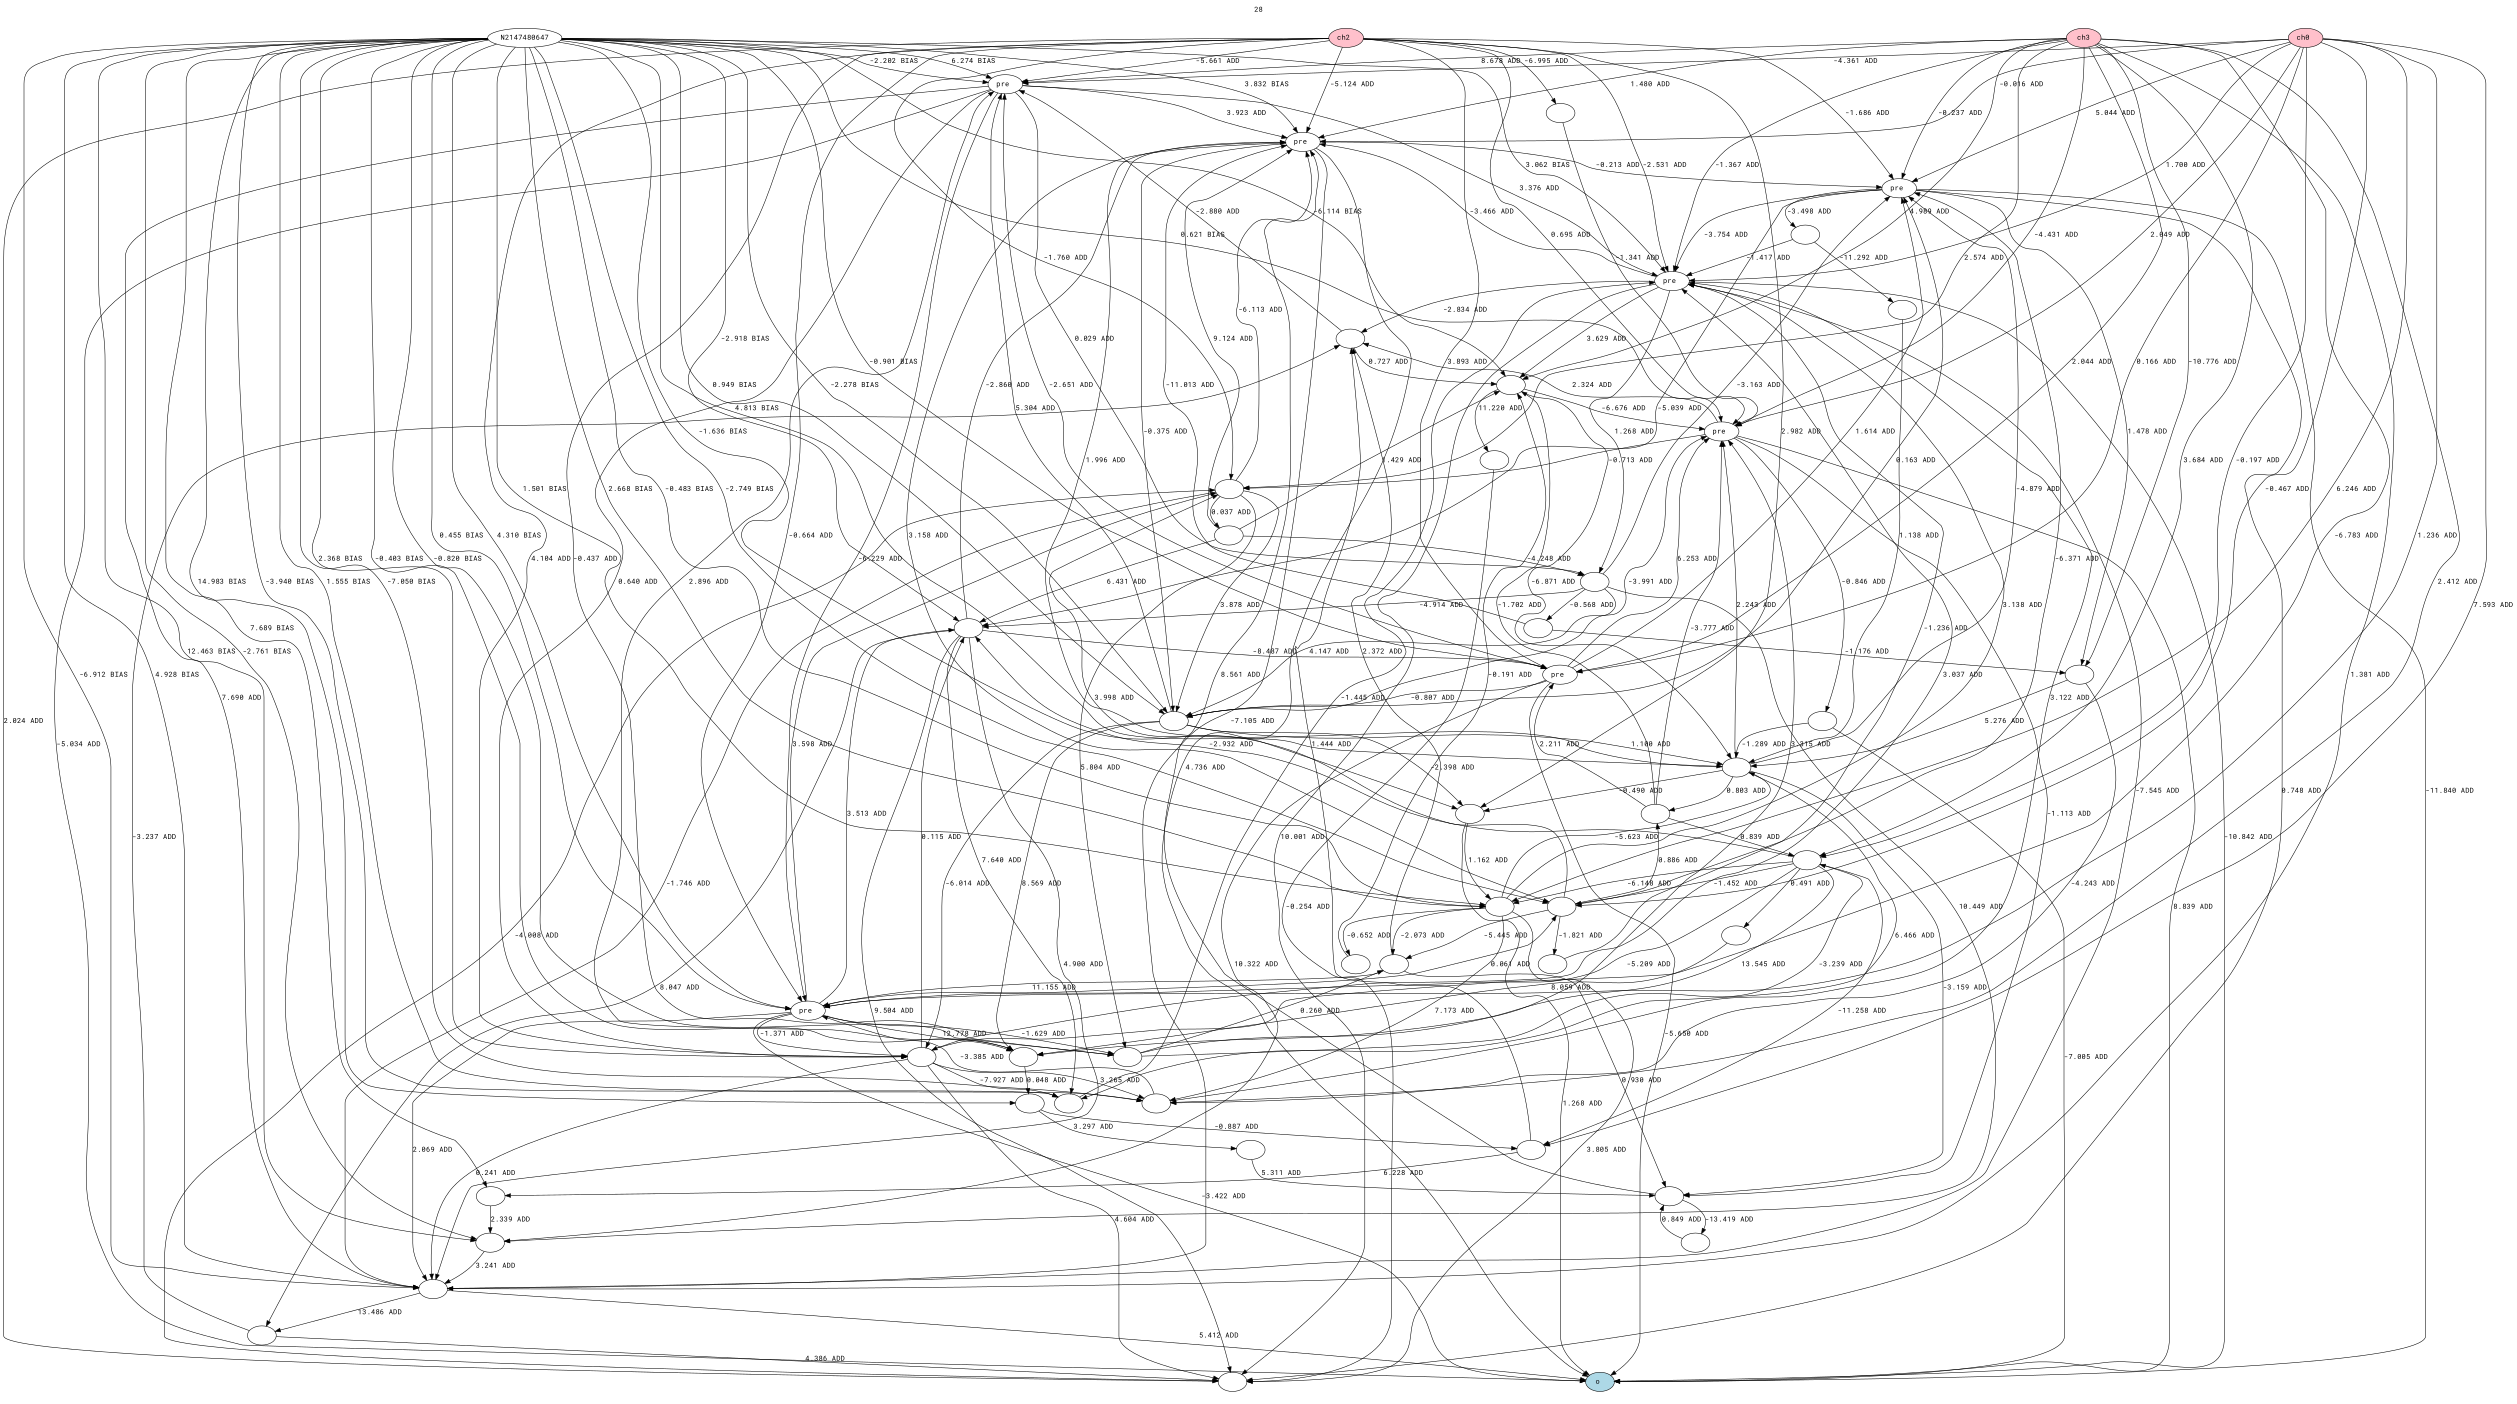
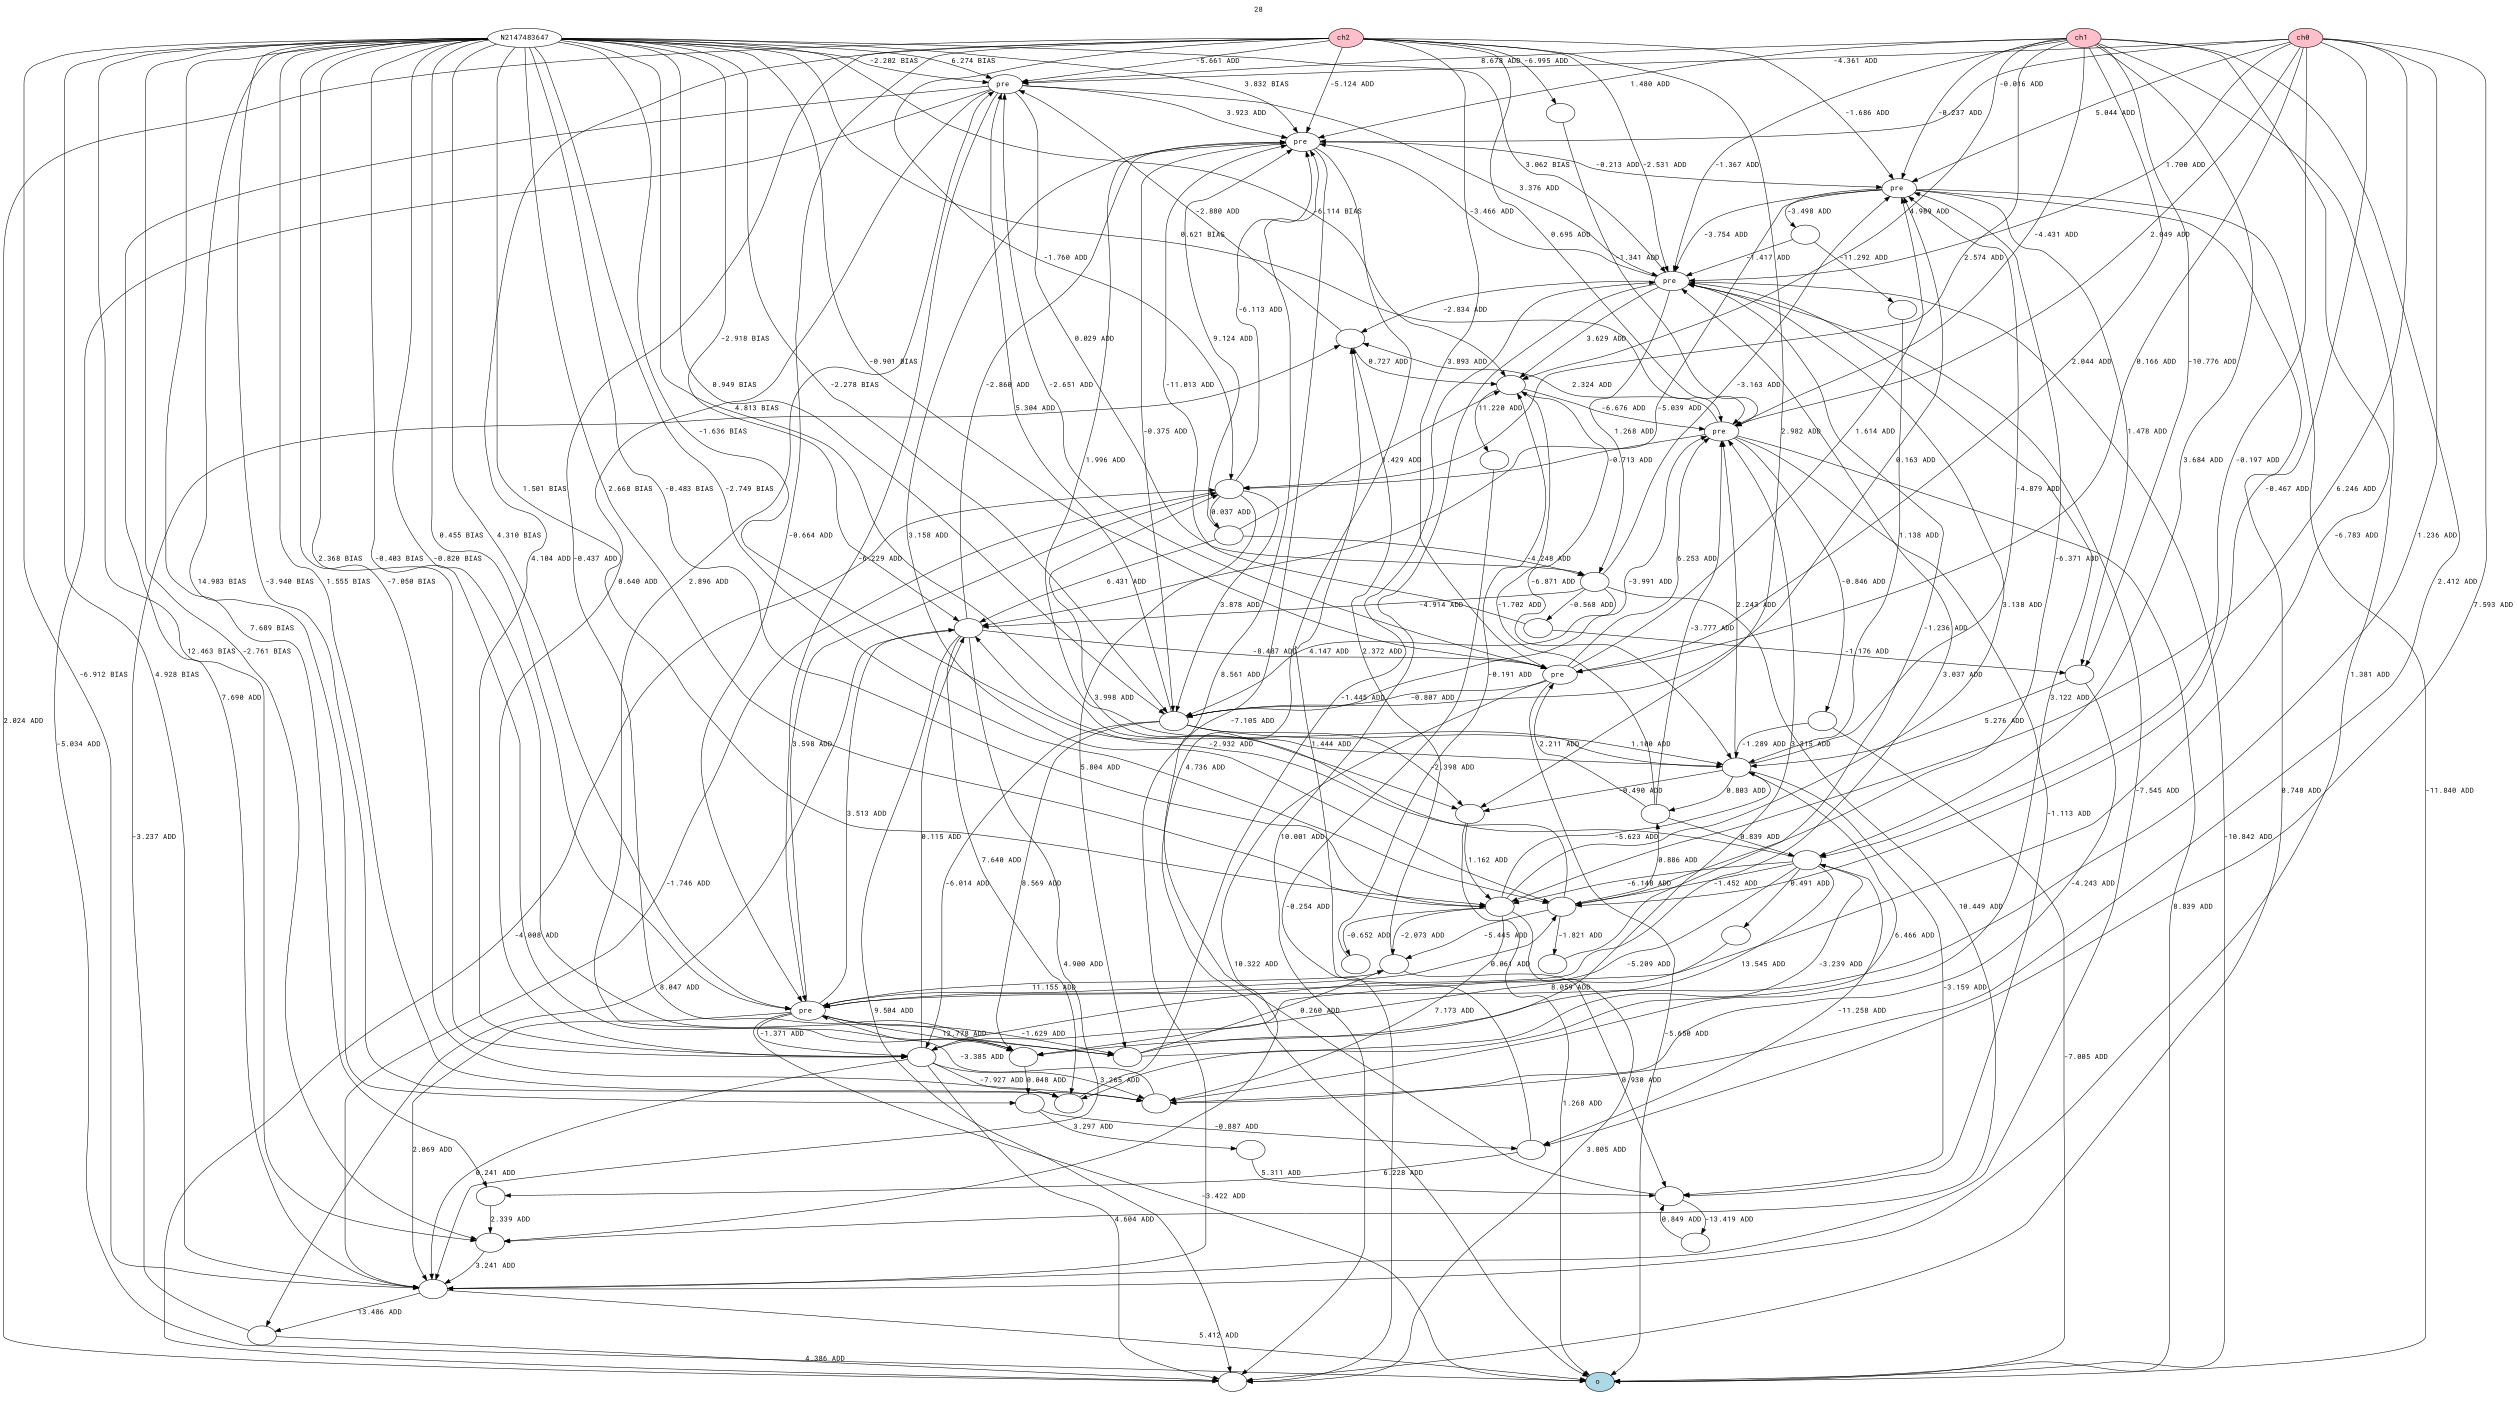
node "N2147480647": label "N2147480647" -> "N2147483647"
node "ch3": label "ch3" -> "ch1"
